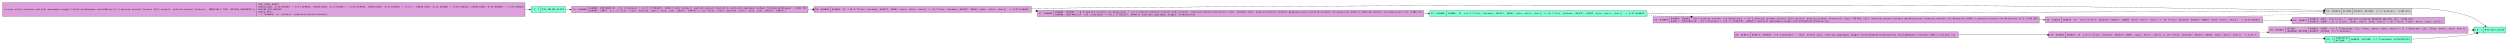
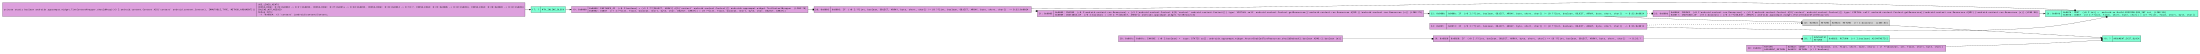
edge "20: 0x0003" -> "32: 0x0024": now "20: 0x0003" -> "26: 0x0016"
edge "23: 0x000d" -> "24: 0x0013": now "23: 0x000d" -> "26: 0x0016"
node "26: 0x0016": fillcolor plum -> aquamarine
node "18: ?": text "MTH_EXIT_BLOCK" -> "ARGUMENT_EXIT_BLOCK"
edge "29: 0x0020" -> "30: 0x0022": removed
